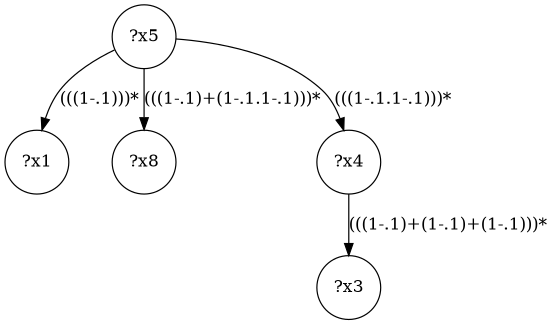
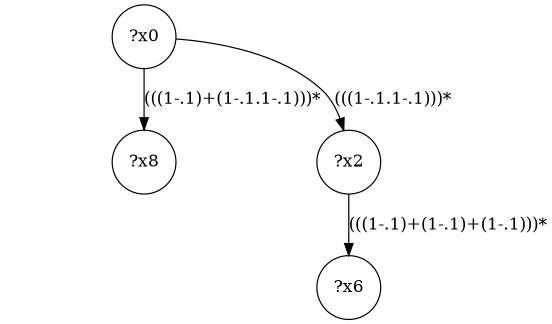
node "?x5": label "?x5" -> "?x0"
node "?x1": removed
node "?x4": label "?x4" -> "?x2"
node "?x3": label "?x3" -> "?x6"
